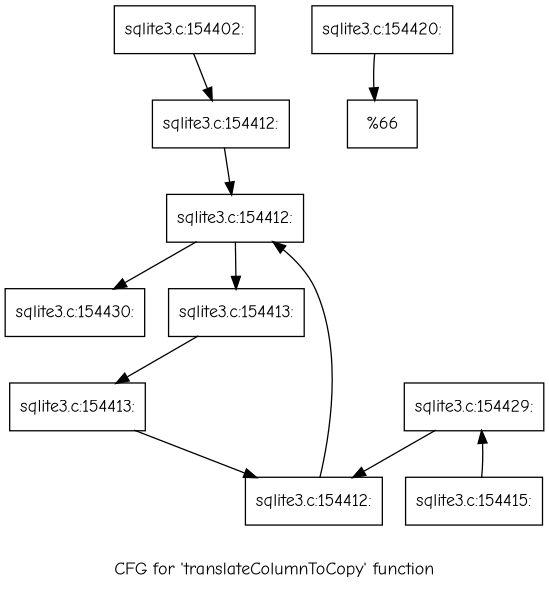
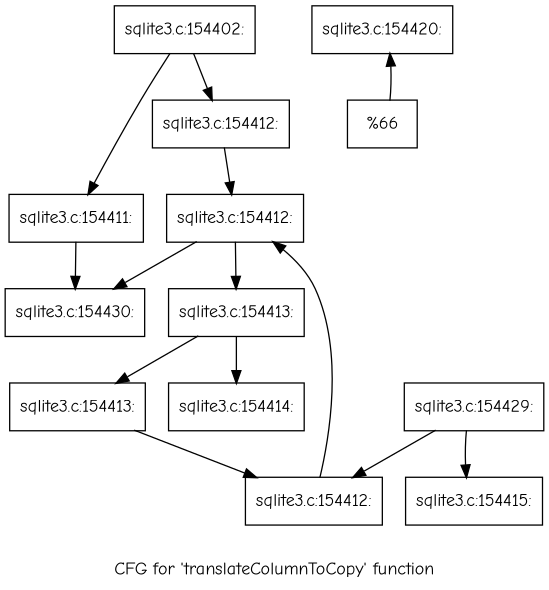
edge "sqlite3.c:154420:" -> "%66": reversed
node "sqlite3.c:154411:": added
node "sqlite3.c:154414:": added
edge "sqlite3.c:154415:" -> "sqlite3.c:154429:": reversed
